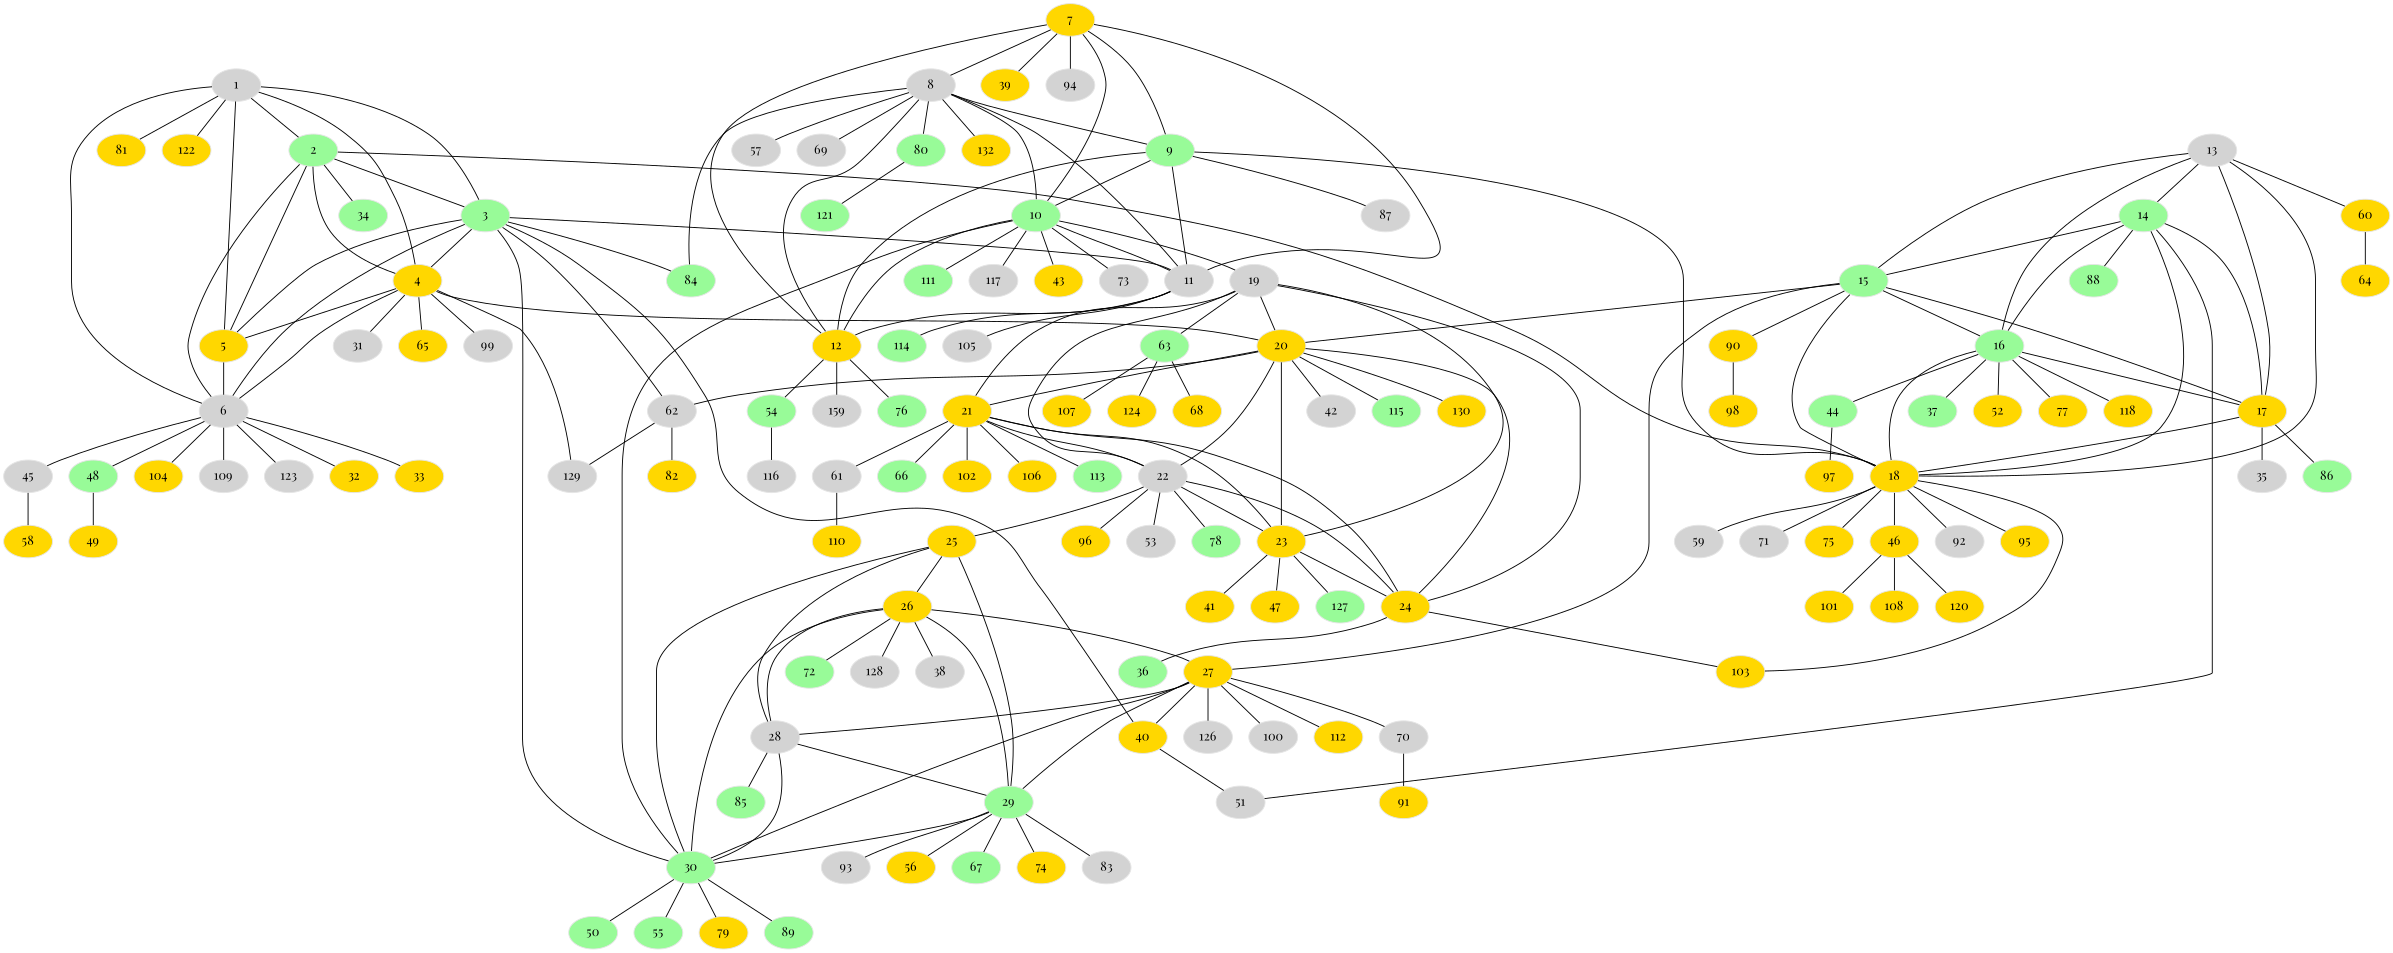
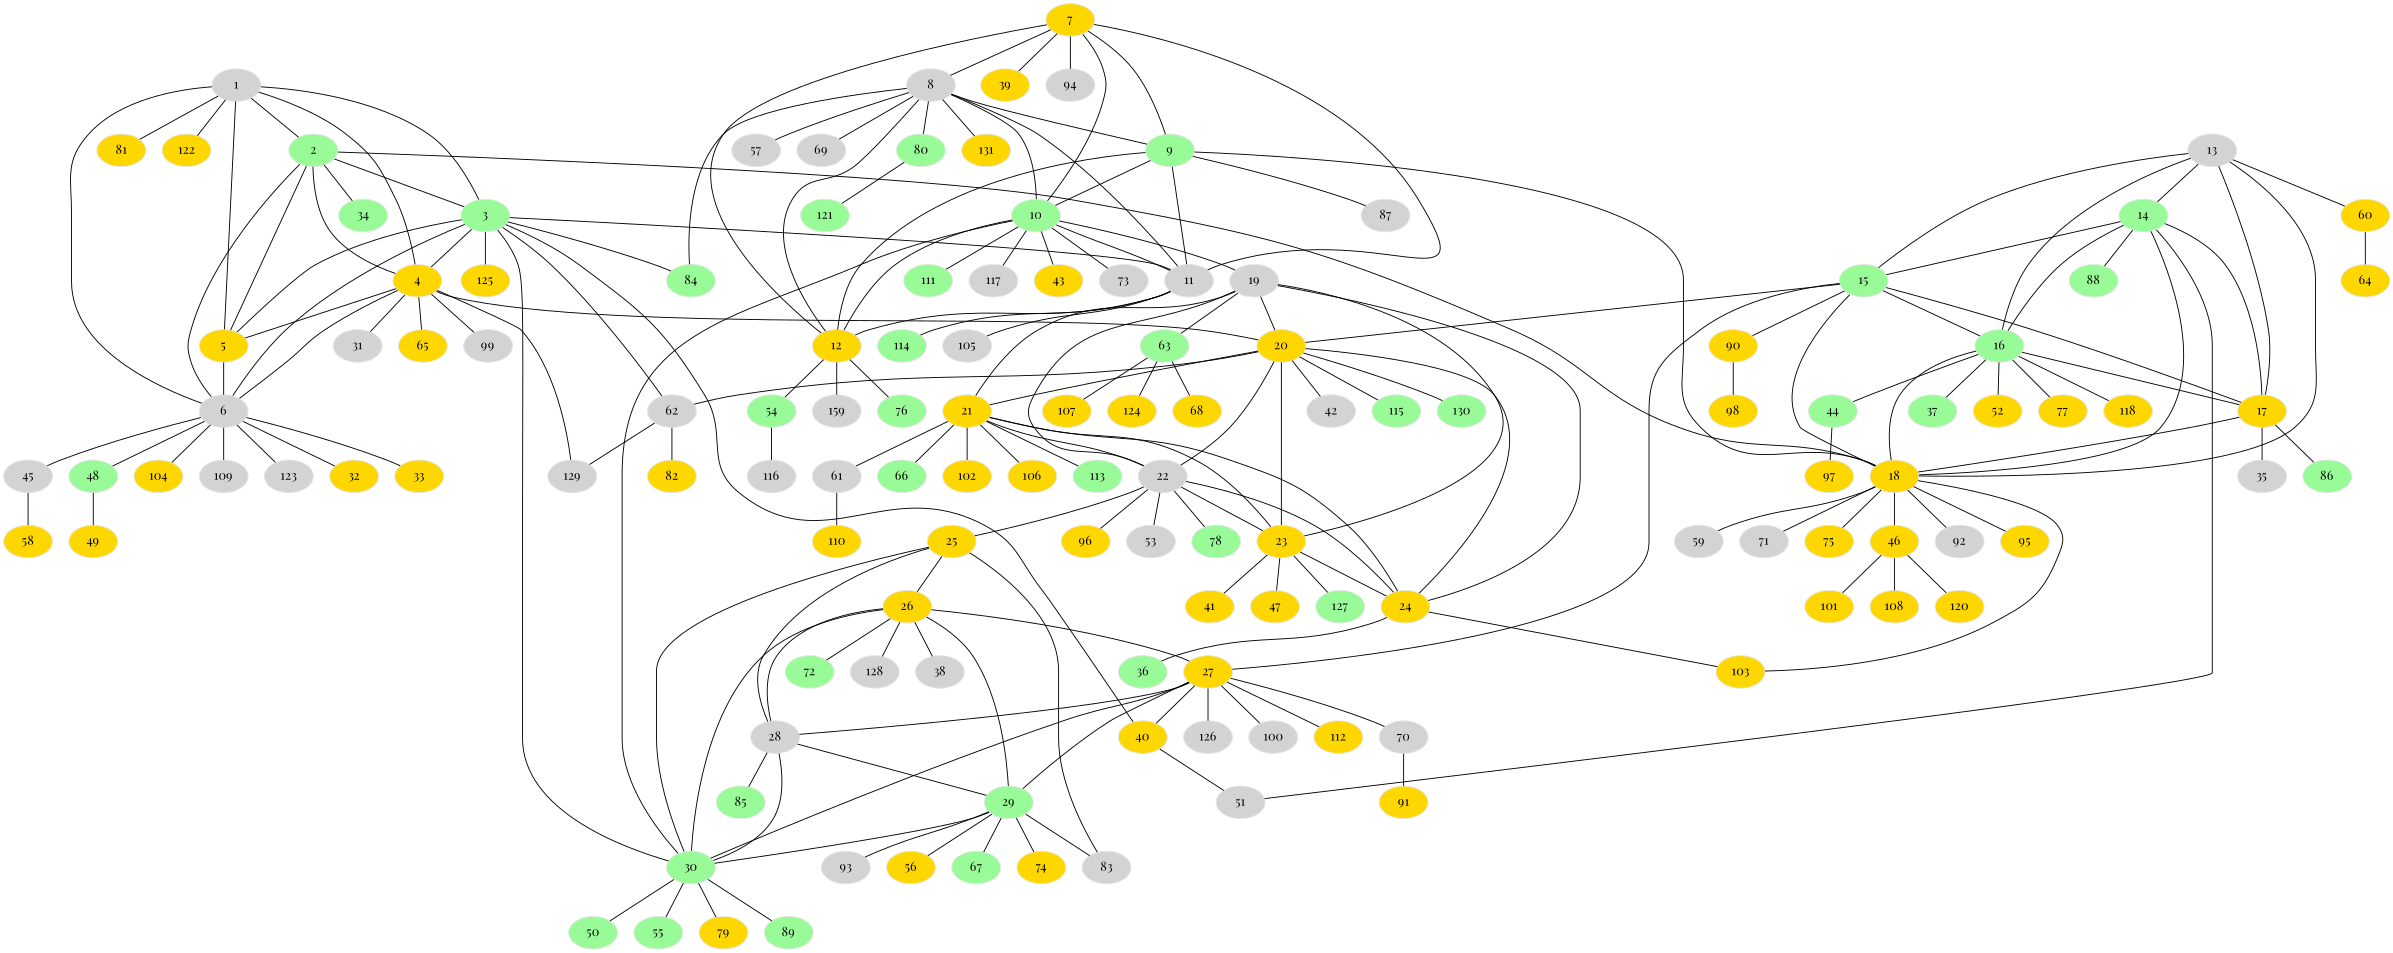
node "132": label "132" -> "131"
node "125": added
node "130": fillcolor gold -> palegreen
edge "25" -- "29": now "25" -- "83"
